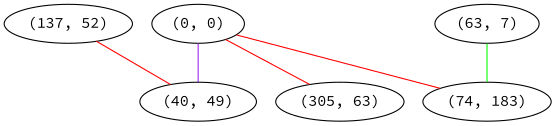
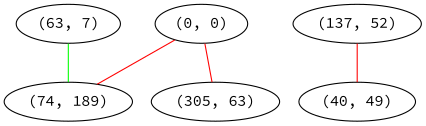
edge "(0, 0)" -- "(40, 49)": removed
node "(74, 183)": label "(74, 183)" -> "(74, 189)"
